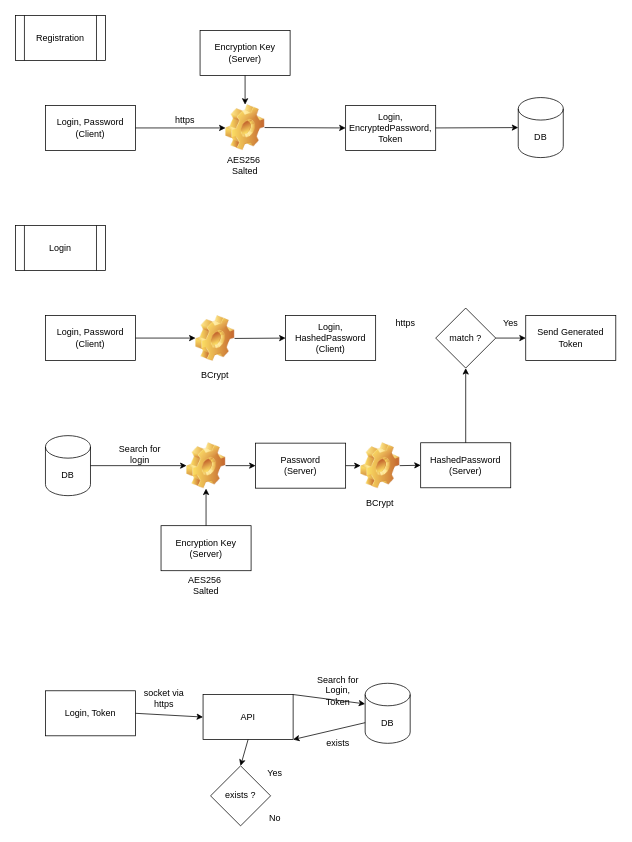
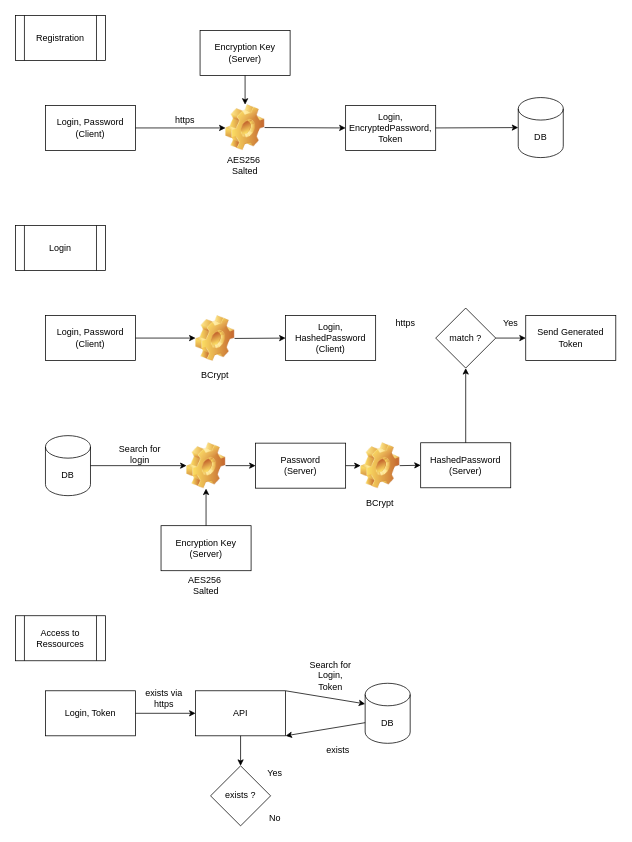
node "Access to Ressources": added
node "Search for Login, Token": moved (338, 690) -> (330, 675)
node "socket via https": label "socket via https" -> "exists via https"
node "API": moved (248, 717) -> (240, 713)
node "exists": moved (338, 743) -> (338, 750)
